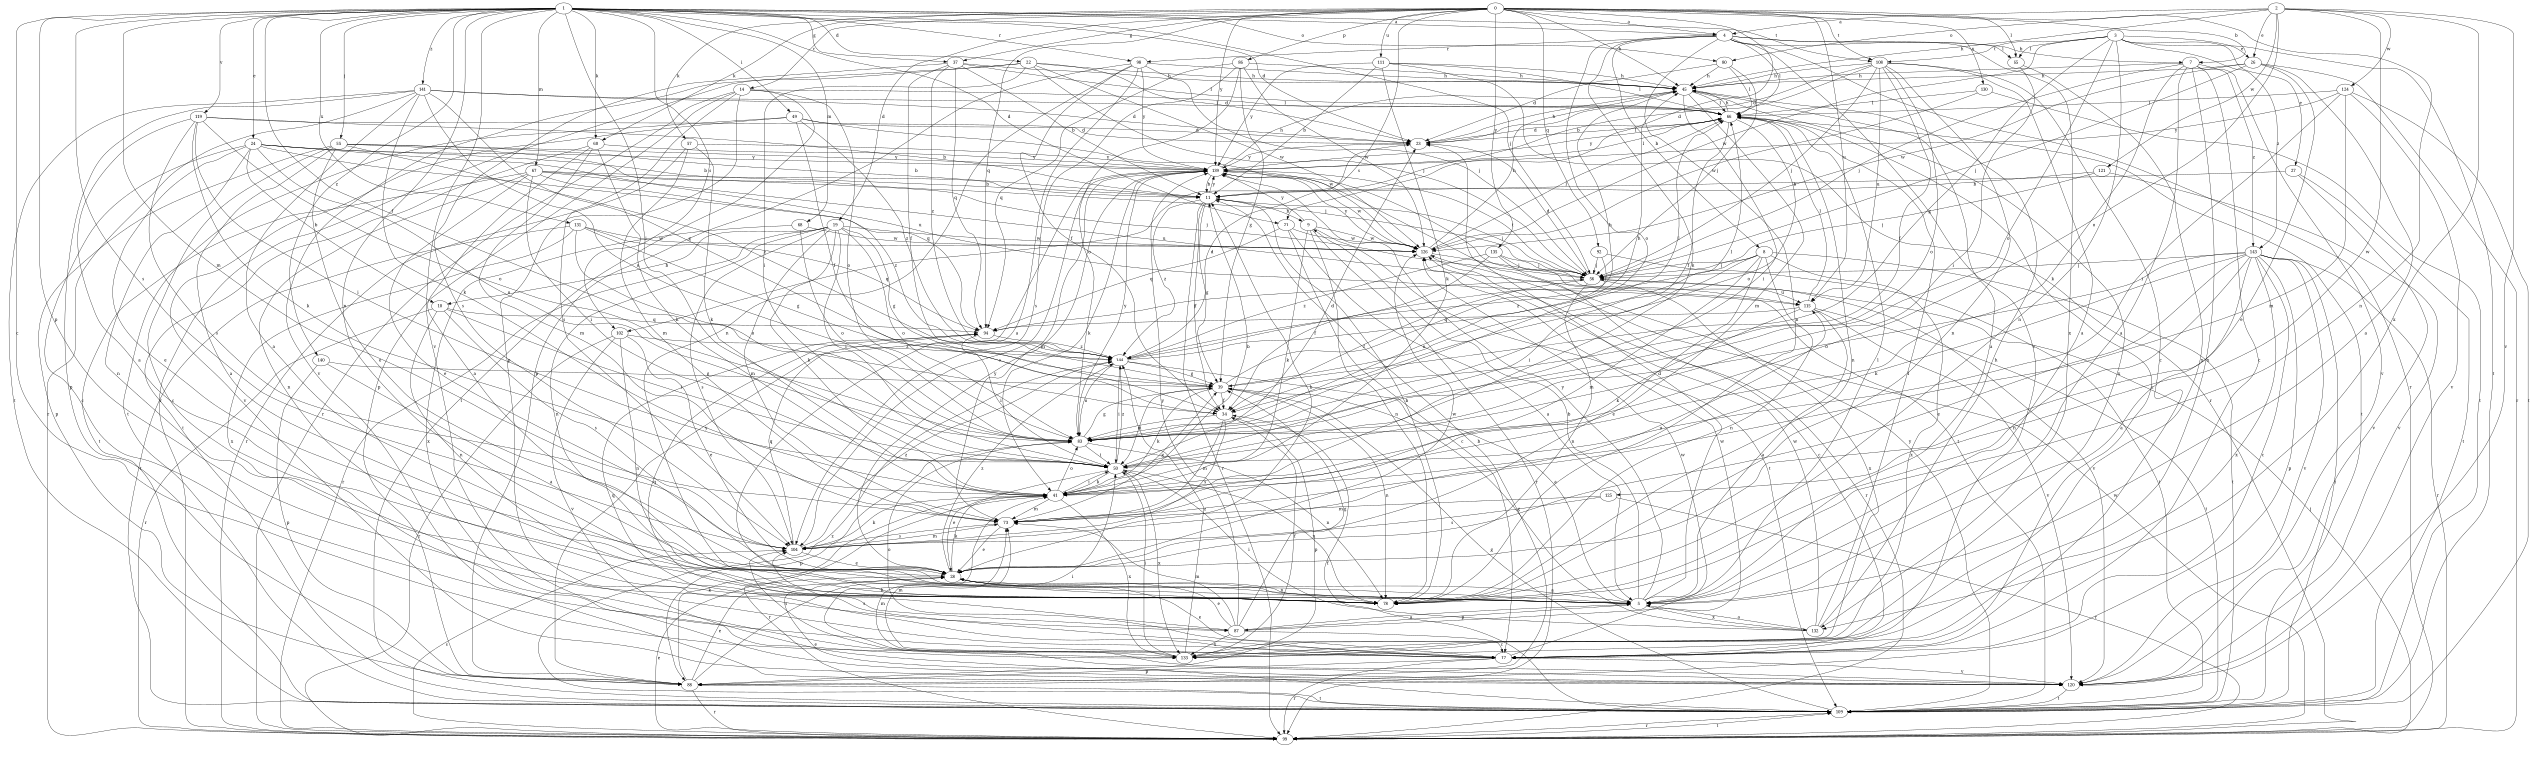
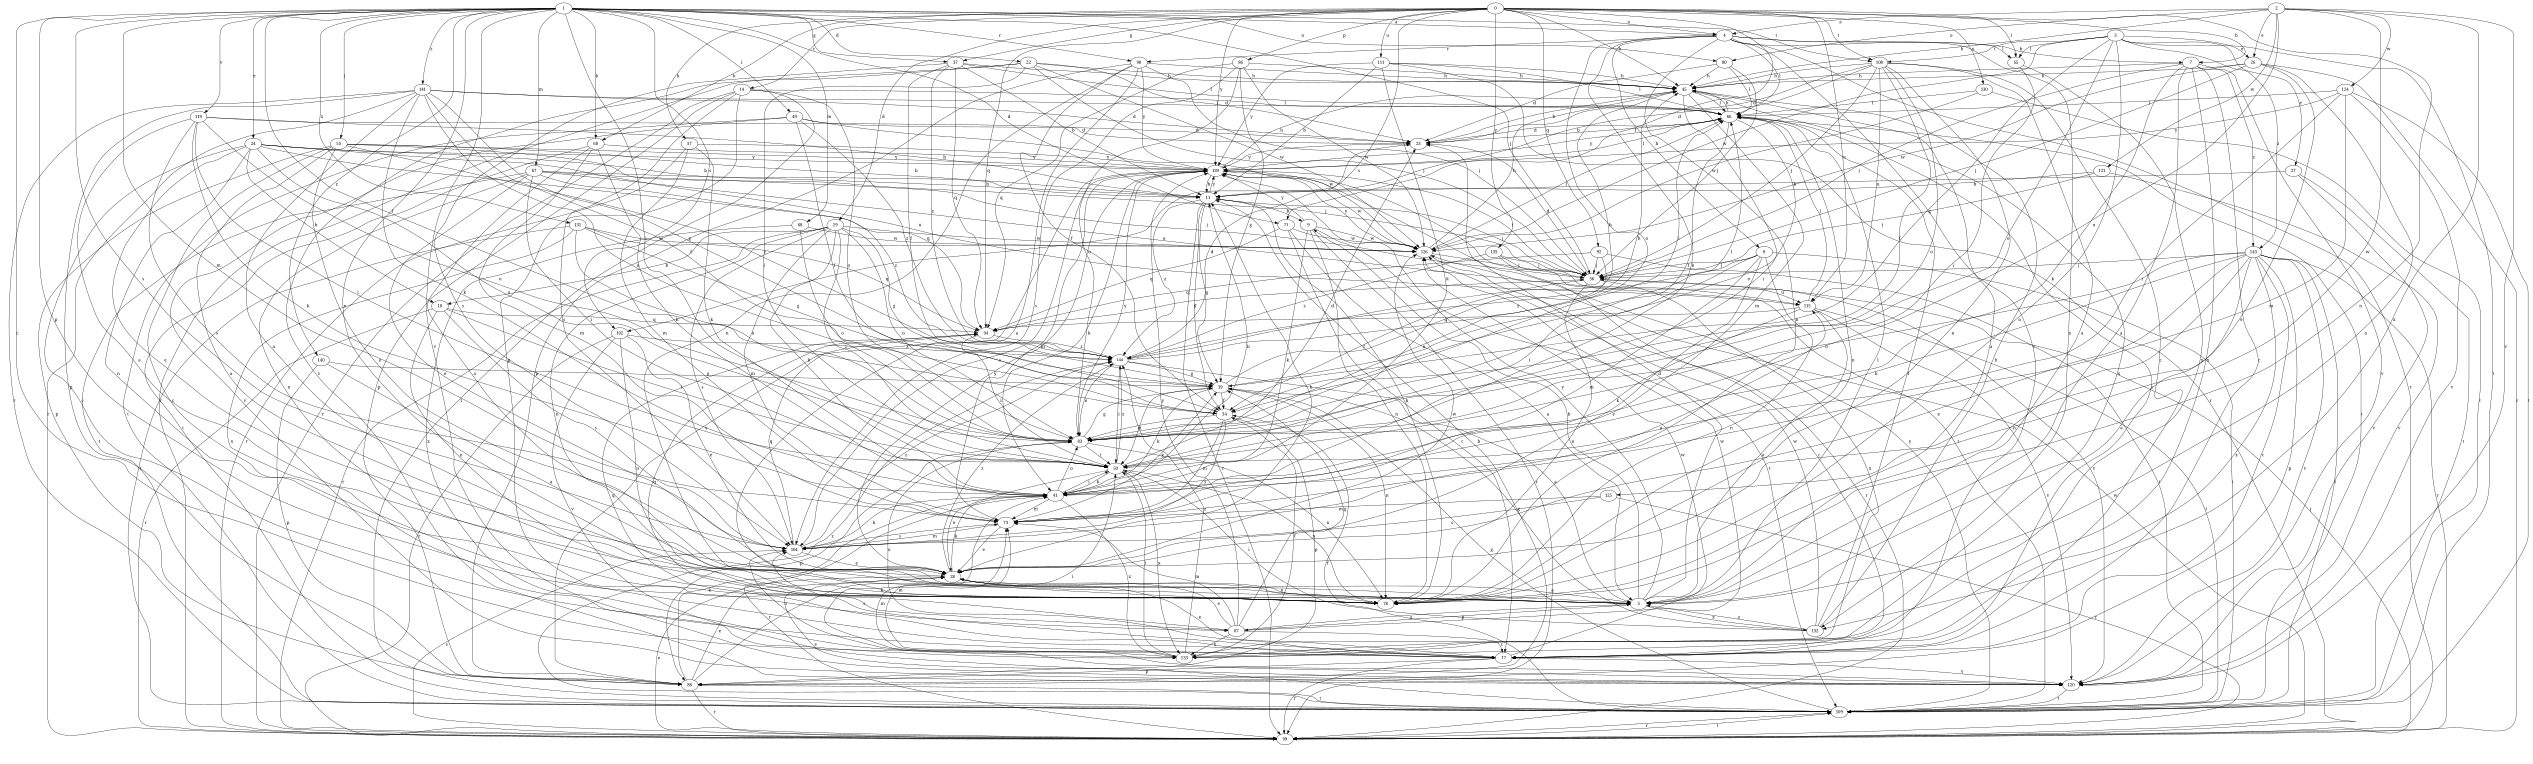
edge "1" -> "23": removed, label "d"
edge "92" -> "94": added, label "q"
edge "135" -> "34": now "141" -> "34"
edge "8" -> "133": removed, label "x"
